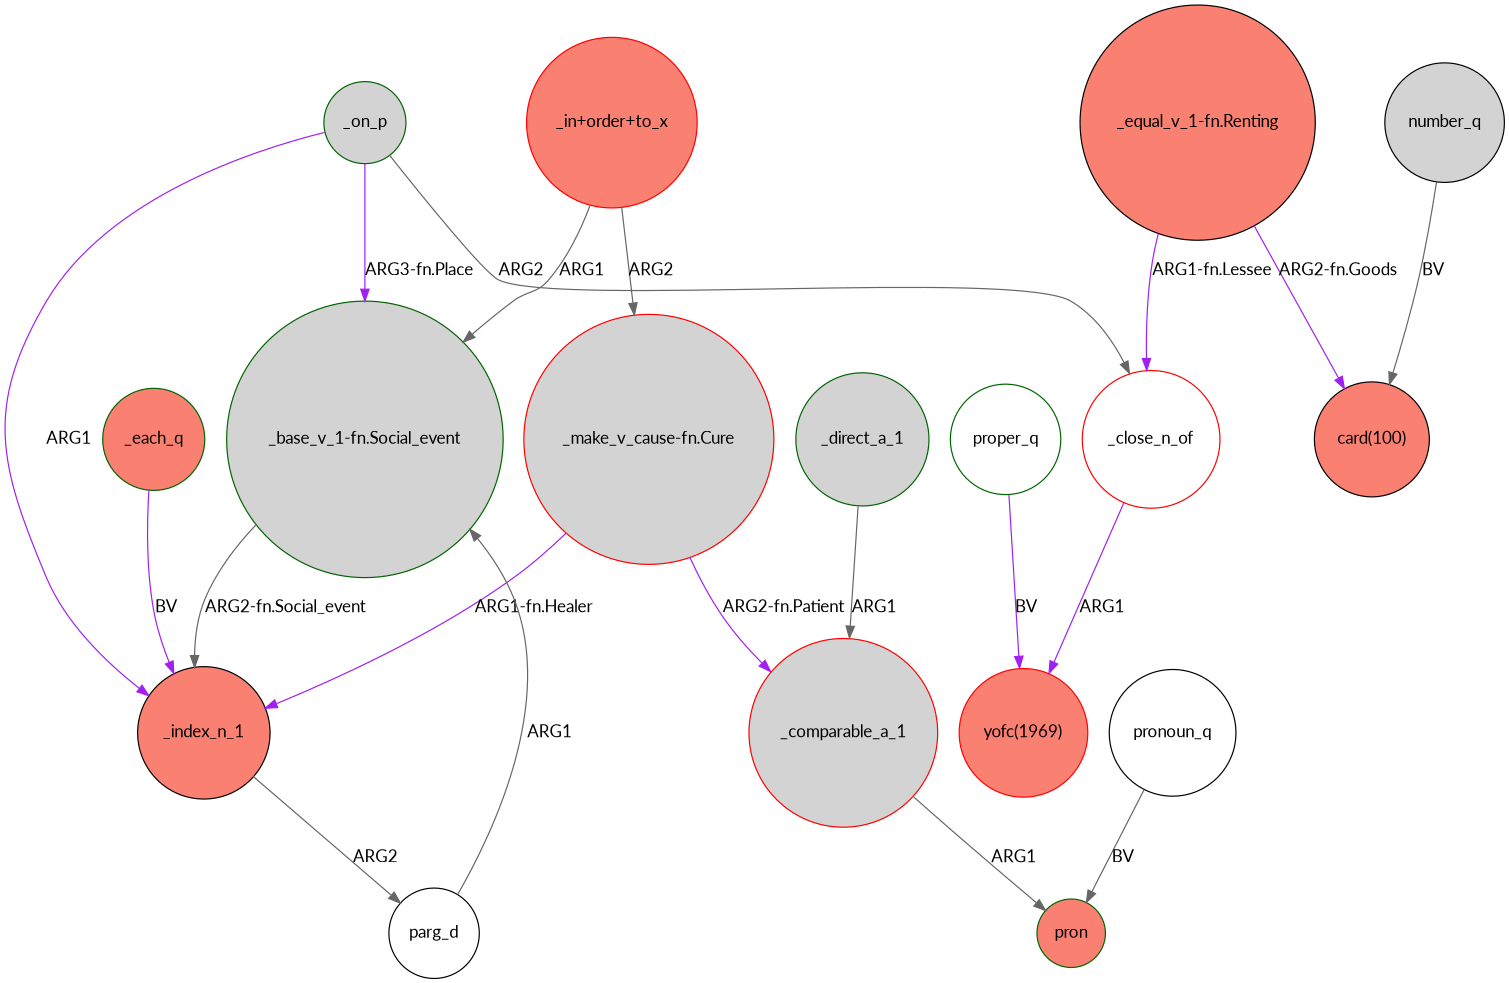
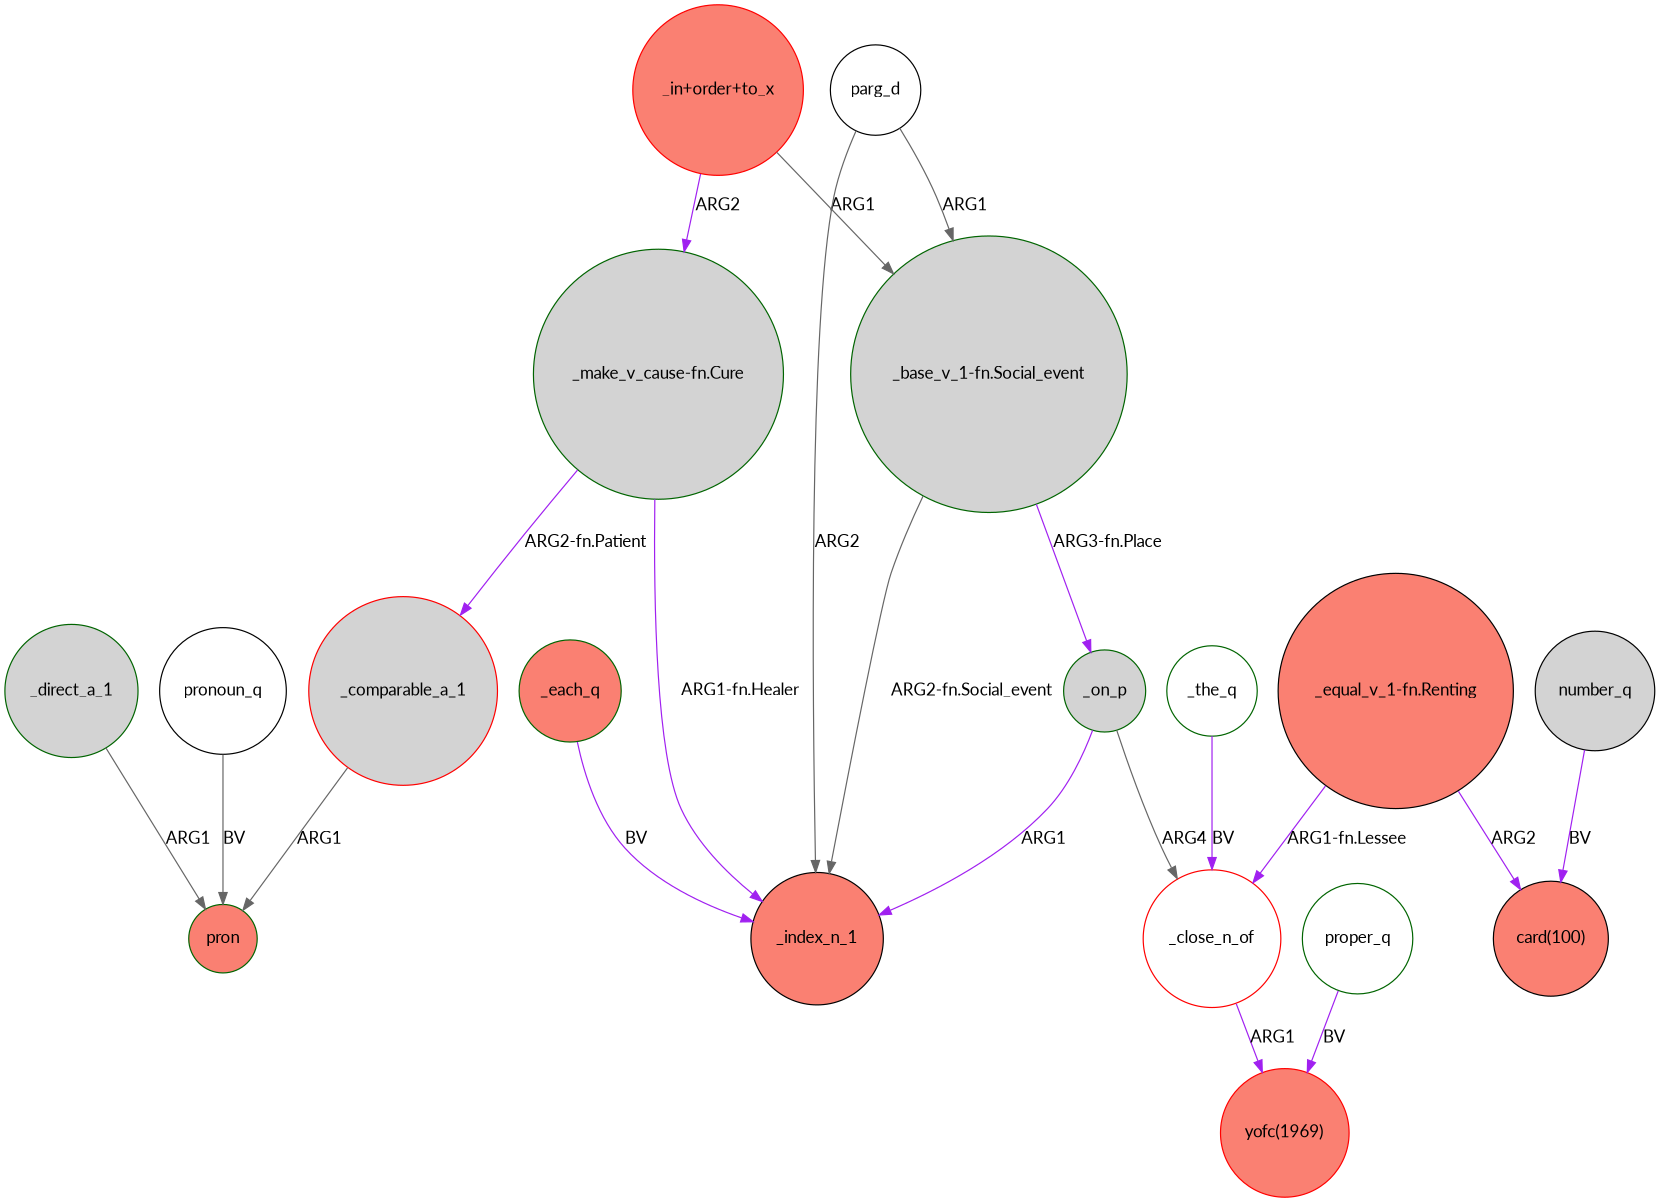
edge "_on_p" -> "_base_v_1-fn.Social_event": reversed
edge "_in+order+to_x" -> "_make_v_cause-fn.Cure": color gray40 -> purple
edge "_on_p" -> "_close_n_of": label "ARG2" -> "ARG4"
edge "_equal_v_1-fn.Renting" -> "card(100)": label "ARG2-fn.Goods" -> "ARG2"
edge "number_q" -> "card(100)": color gray40 -> purple
node "_make_v_cause-fn.Cure": color red -> darkgreen
edge "_direct_a_1" -> "_comparable_a_1": now "_direct_a_1" -> "pron"
node "_the_q": added
edge "_index_n_1" -> "parg_d": reversed
